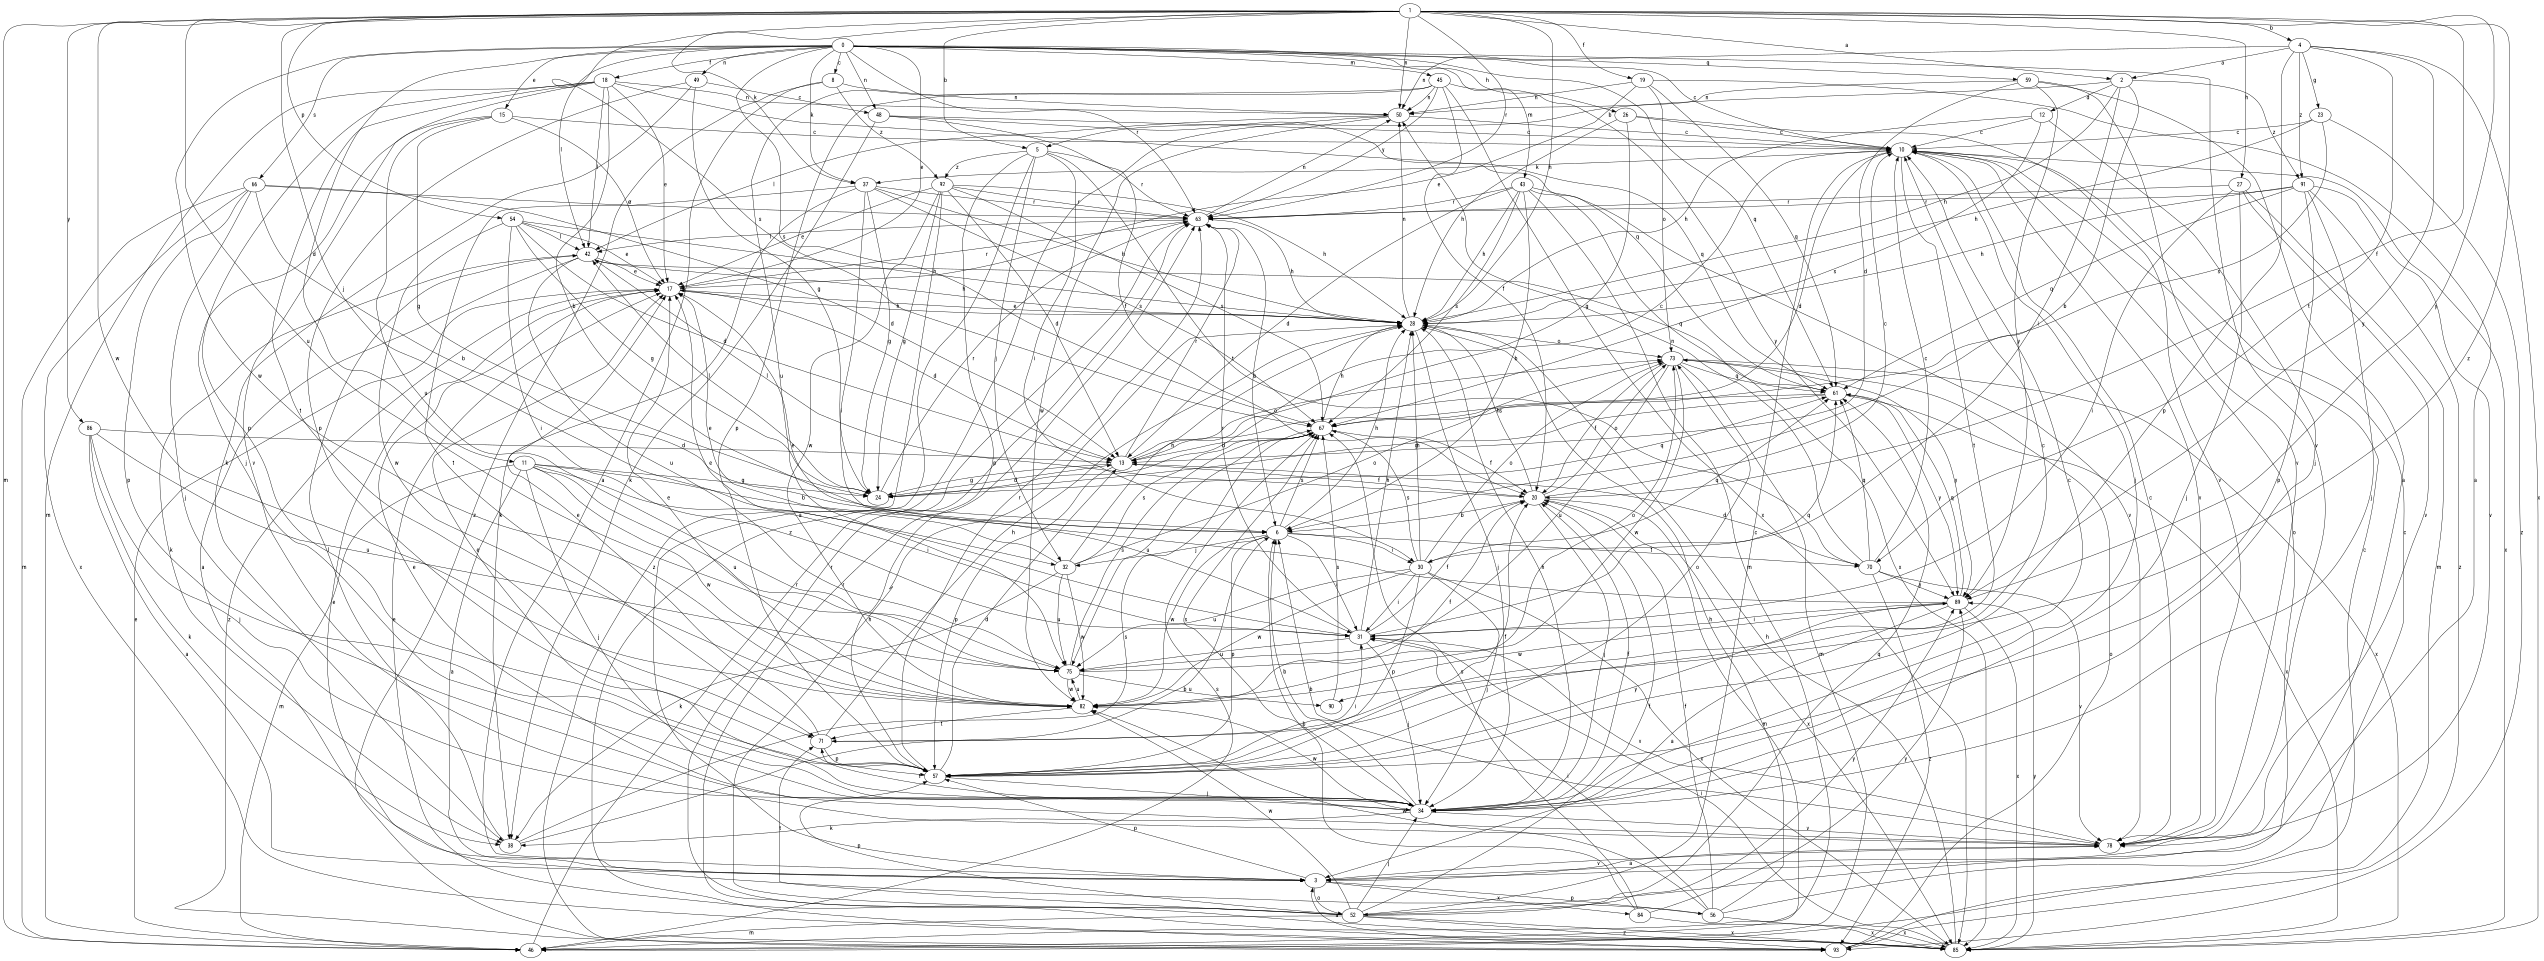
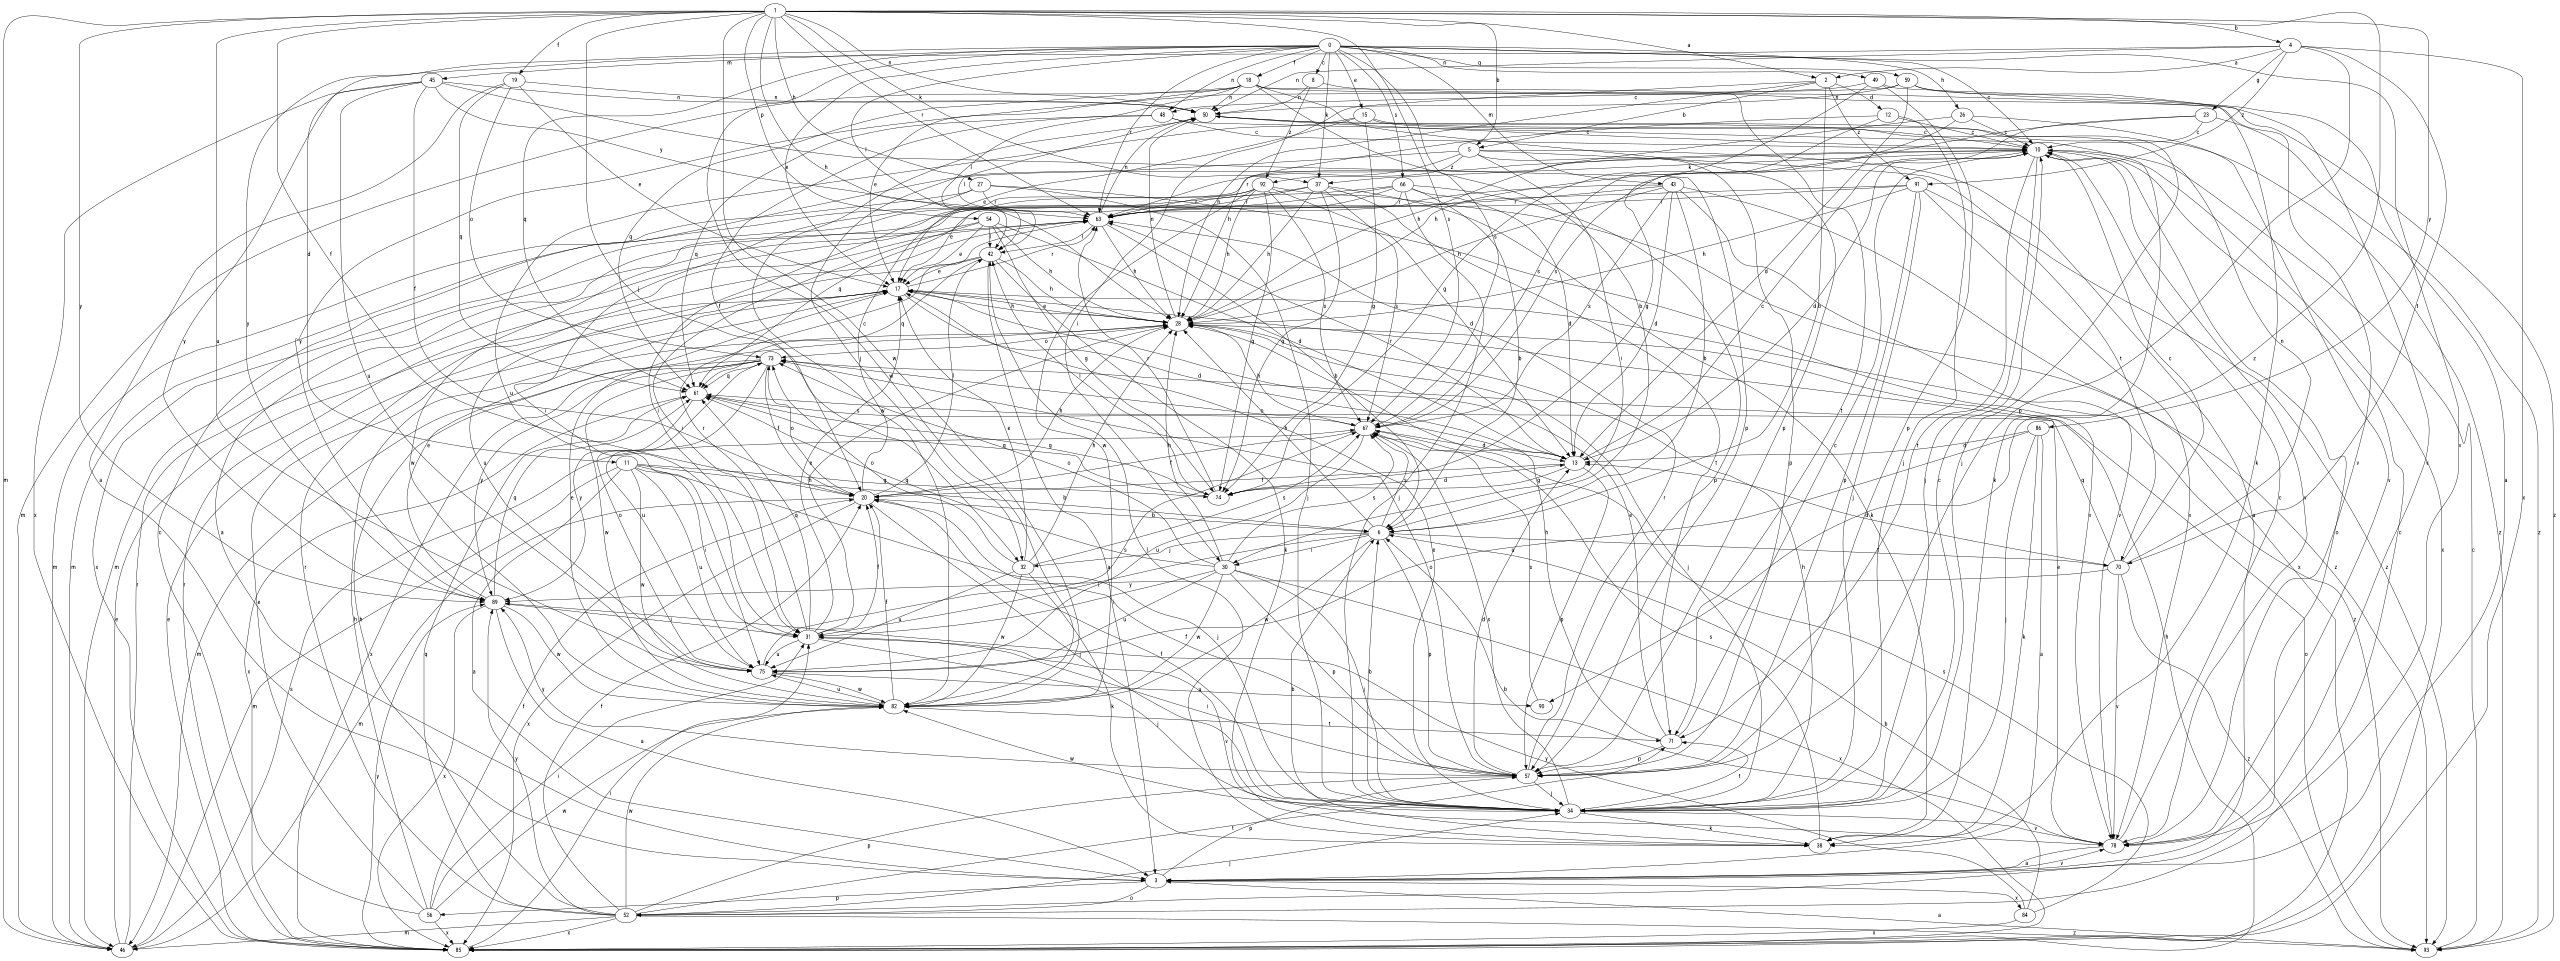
edge "8" -> "3": now "66" -> "3"
